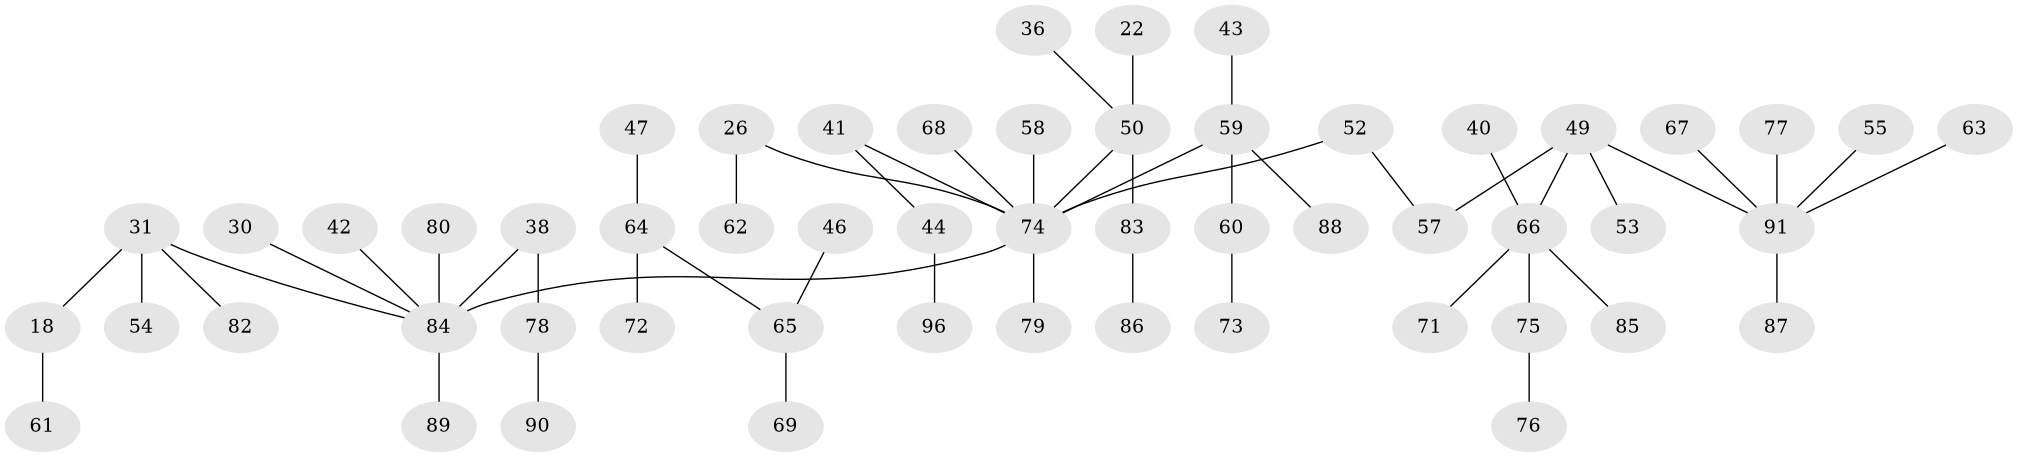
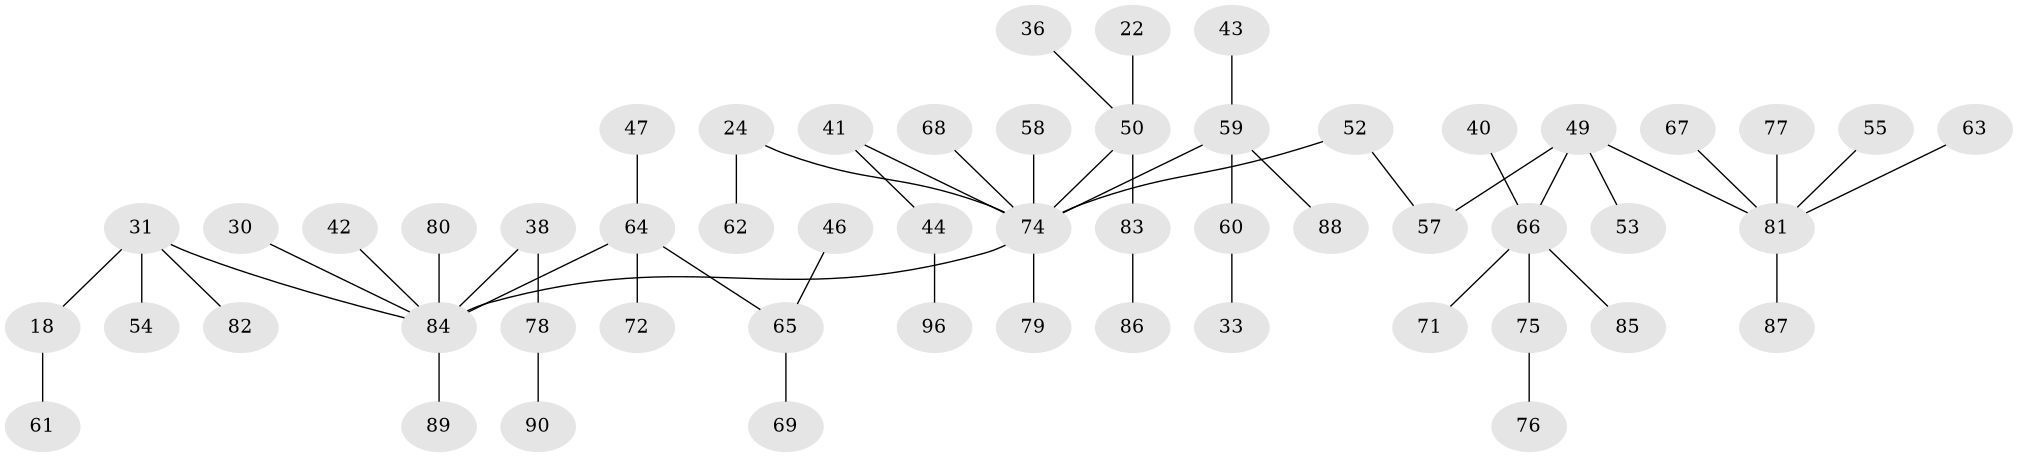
node "26": label "26" -> "24"
node "91": label "91" -> "81"
edge "64" -- "84": added
node "73": label "73" -> "33"
